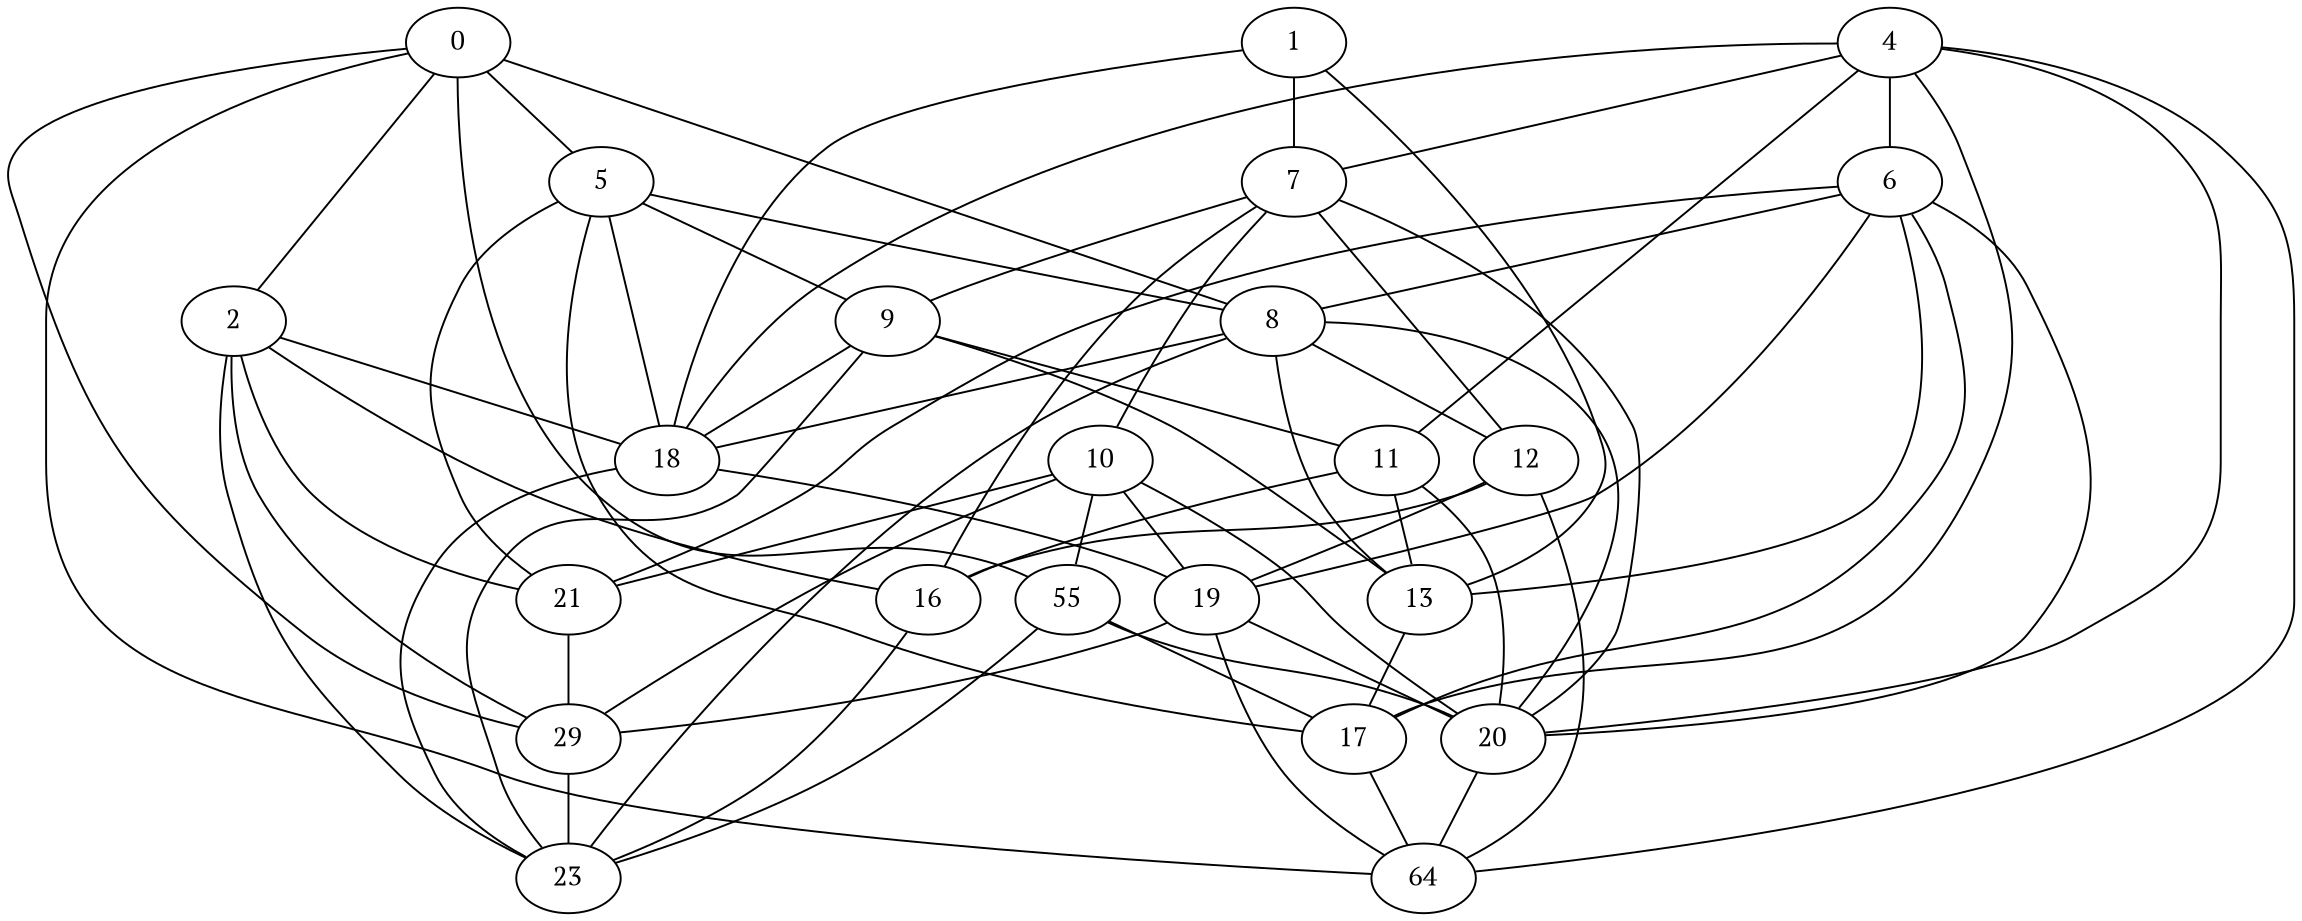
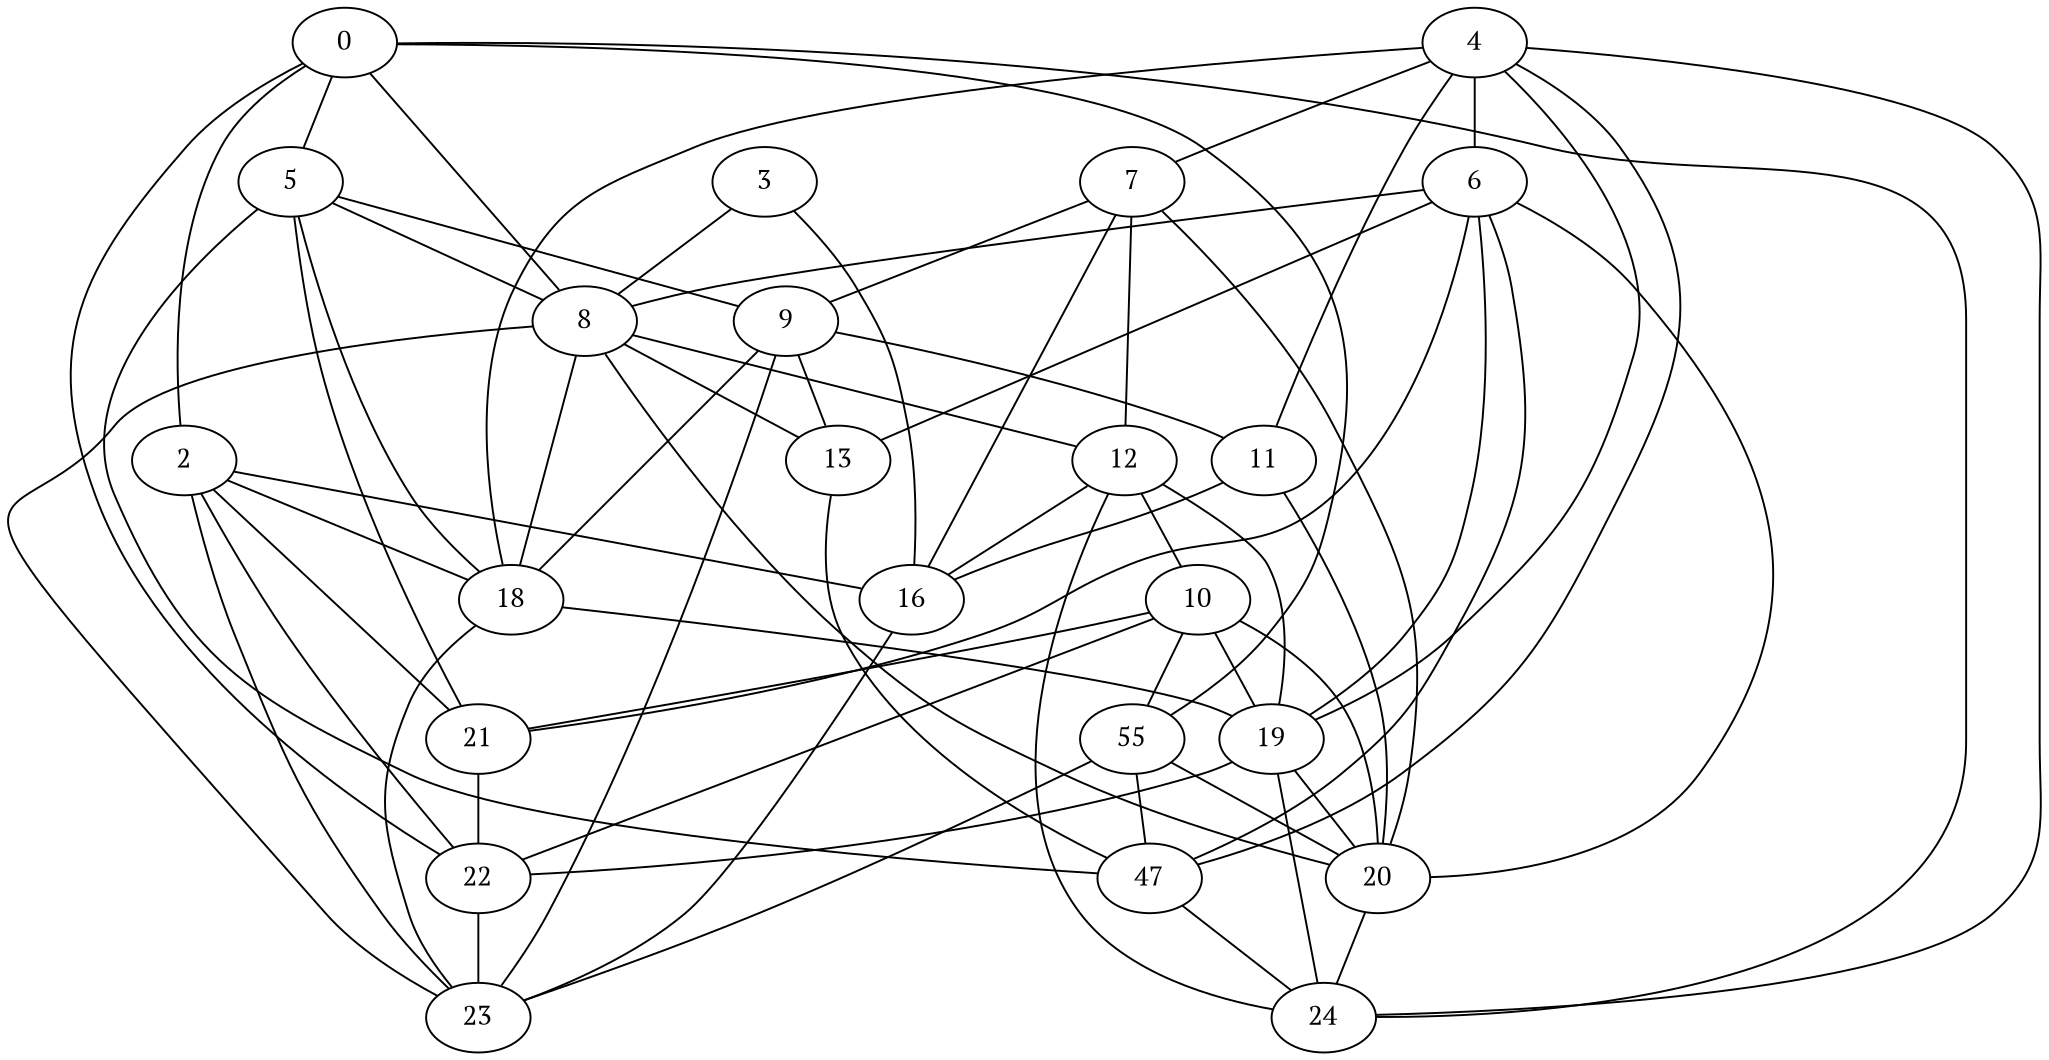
node "1": removed
node "3": added
edge "7" -- "10": now "12" -- "10"
edge "11" -- "13": removed
edge "4" -- "20": now "4" -- "19"
node "29": label "29" -> "22"
node "17": label "17" -> "47"
node "64": label "64" -> "24"
